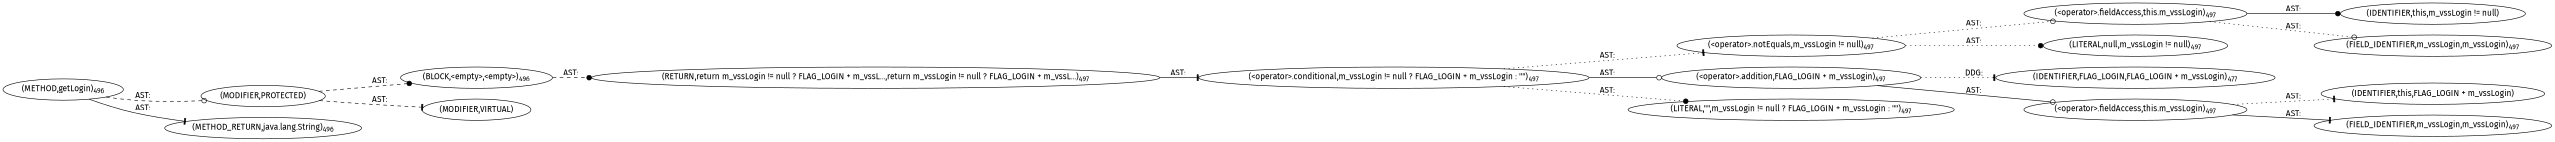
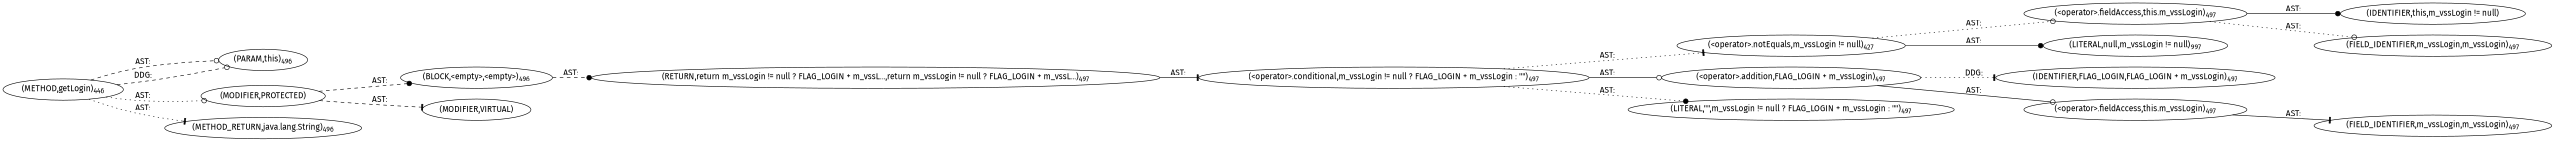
node "(<operator>.notEquals,m_vssLogin != null)": text "497" -> "427"
node "(LITERAL,null,m_vssLogin != null)": text "497" -> "997"
edge "(<operator>.notEquals,m_vssLogin != null)" -> "(LITERAL,null,m_vssLogin != null)": style dotted -> solid
node "(PARAM,this)": added
node "(IDENTIFIER,FLAG_LOGIN,FLAG_LOGIN + m_vssLogin)": text "477" -> "497"
node "(METHOD,getLogin)": text "496" -> "446"
node "(IDENTIFIER,this,FLAG_LOGIN + m_vssLogin)": removed
edge "(METHOD,getLogin)" -> "(MODIFIER,PROTECTED)": style dashed -> dotted
edge "(METHOD,getLogin)" -> "(METHOD_RETURN,java.lang.String)": style solid -> dotted
